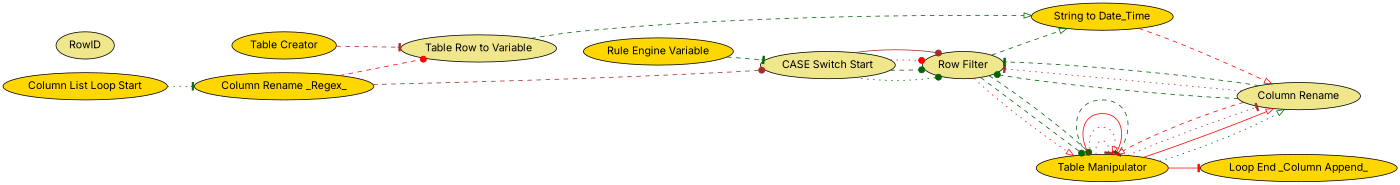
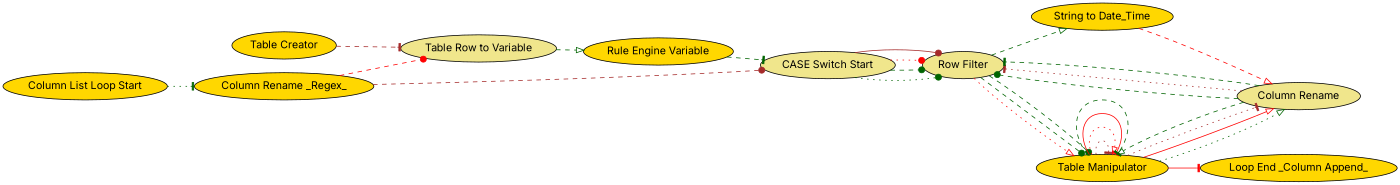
edge "Table Row to Variable" -> "String to Date_Time": now "Table Row to Variable" -> "Rule Engine Variable"
node "RowID": removed
edge "Column Rename" -> "Table Manipulator": color red -> darkgreen
